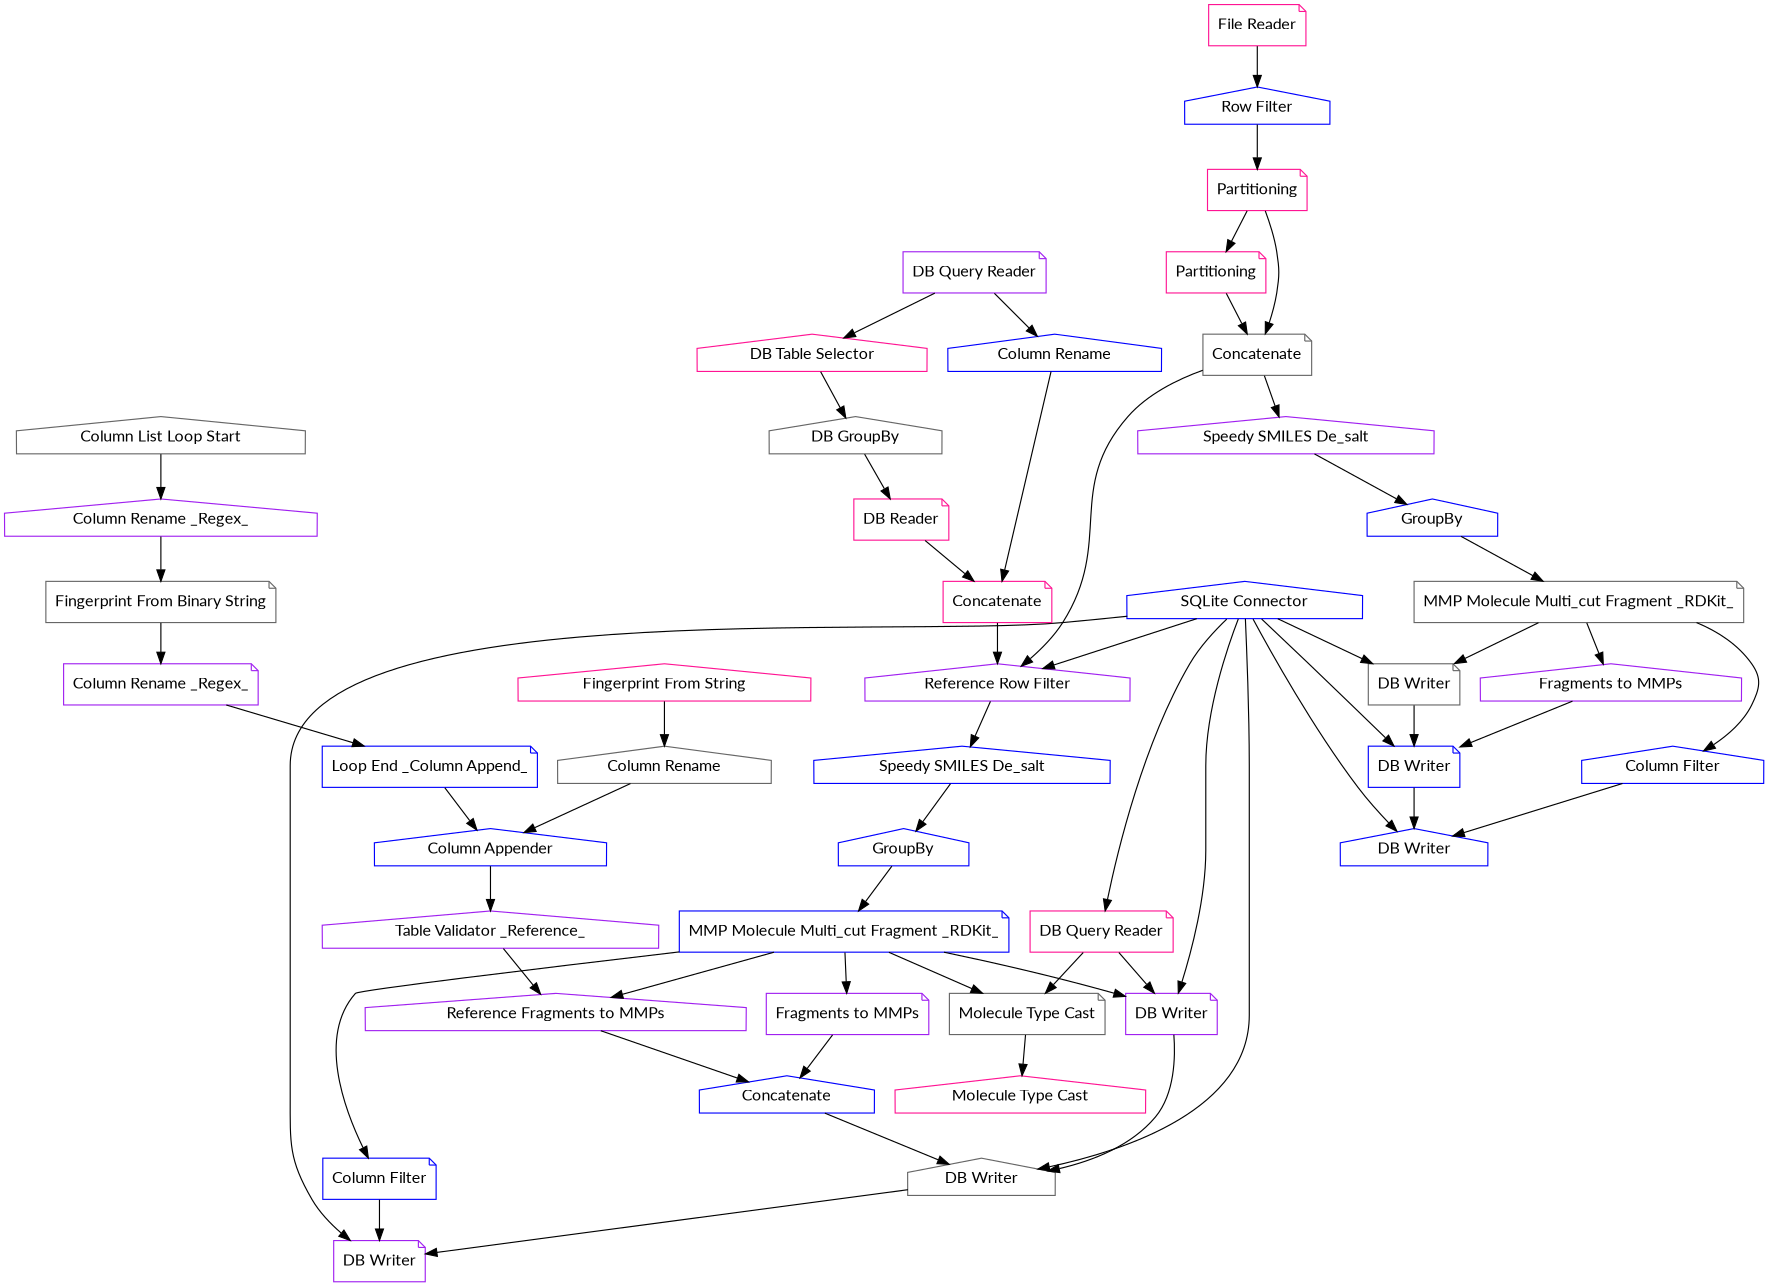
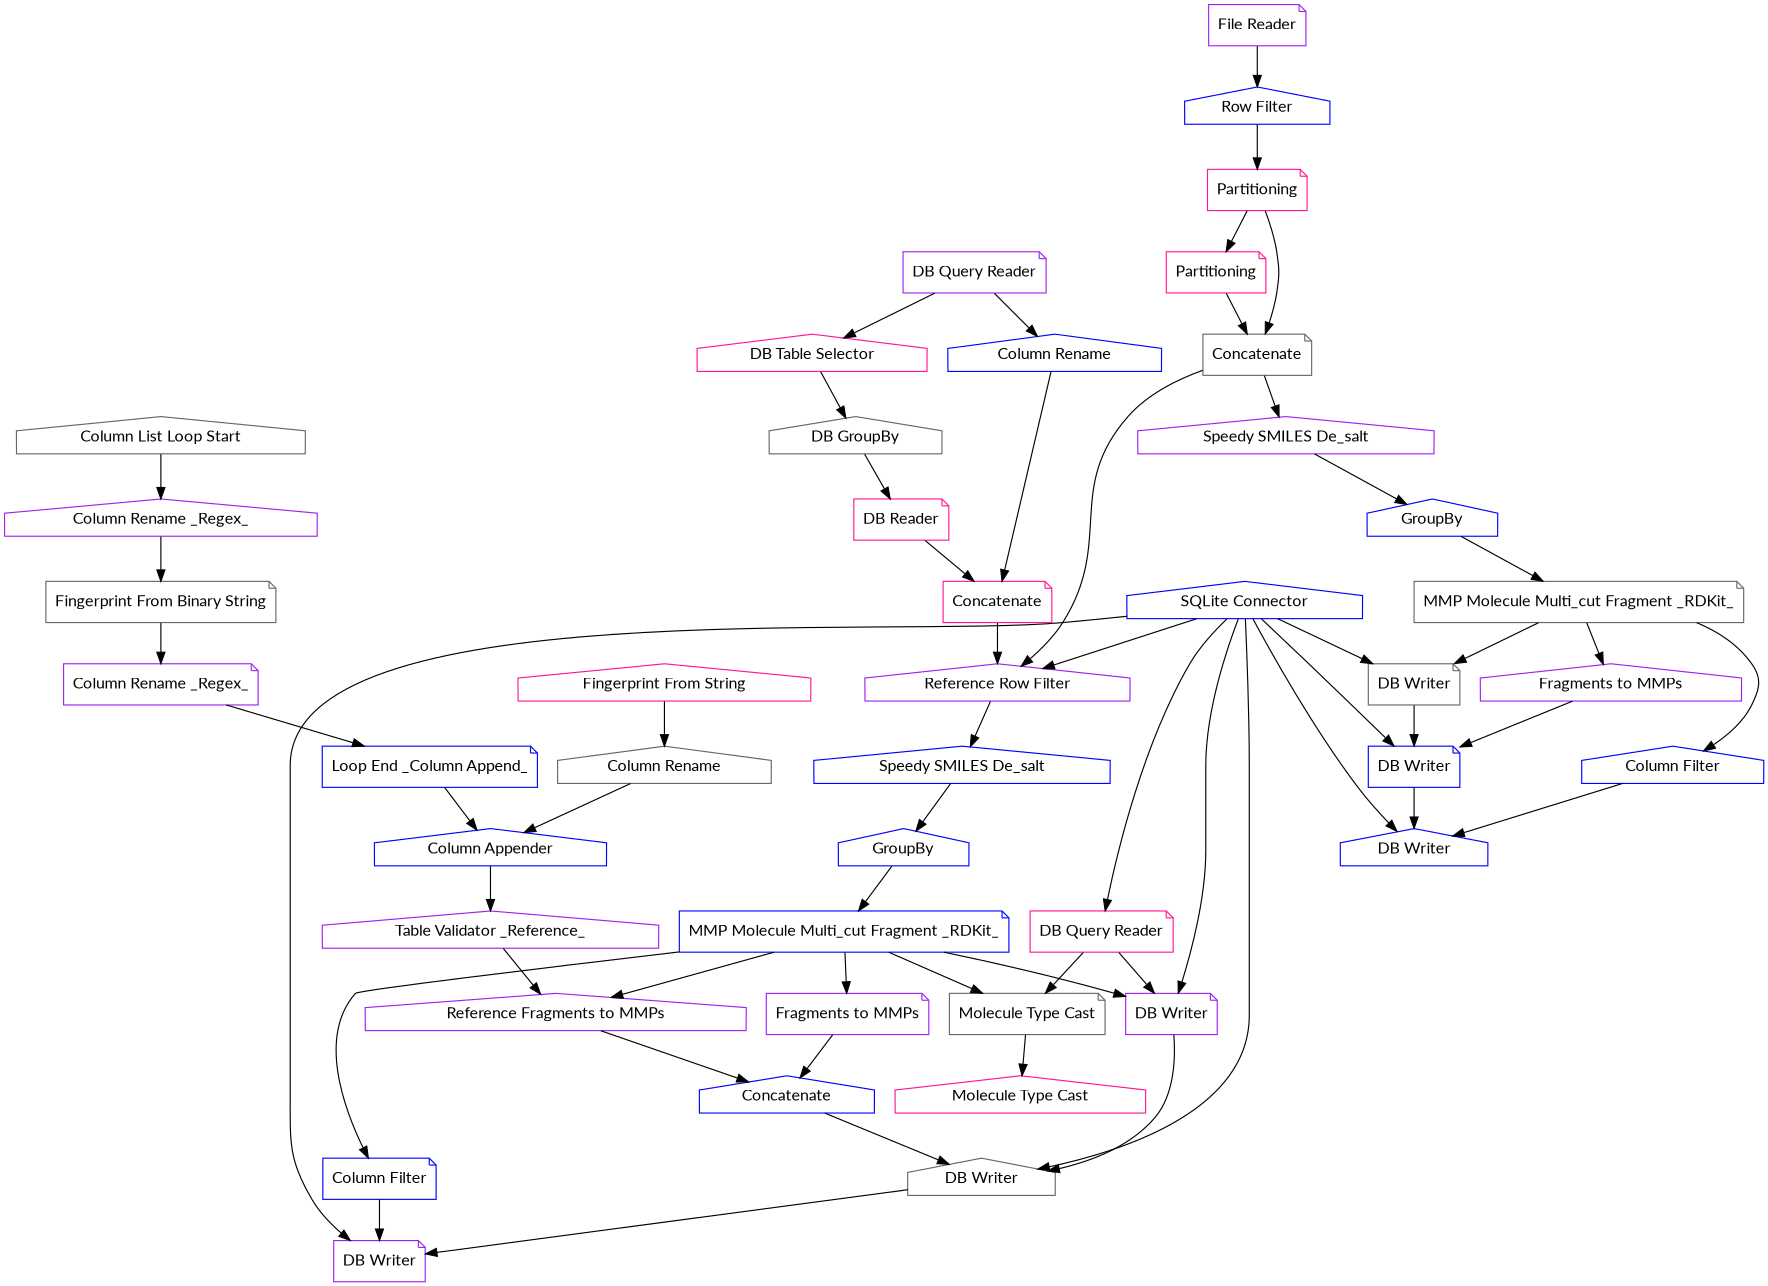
node "File Reader": color deeppink -> purple
